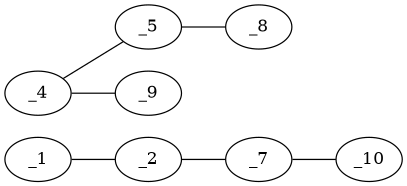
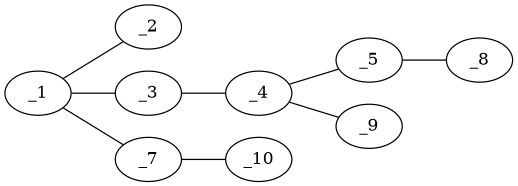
node "_3": added
edge "_2" -- "_7": now "_1" -- "_7"
